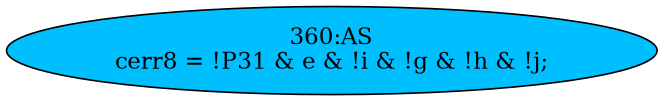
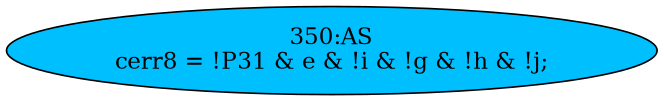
node "360:AS cerr8 = !P31 & e & !i & !g & !h & !j;": label "360:AS cerr8 = !P31 & e & !i & !g & !h & !j;" -> "350:AS cerr8 = !P31 & e & !i & !g & !h & !j;"
